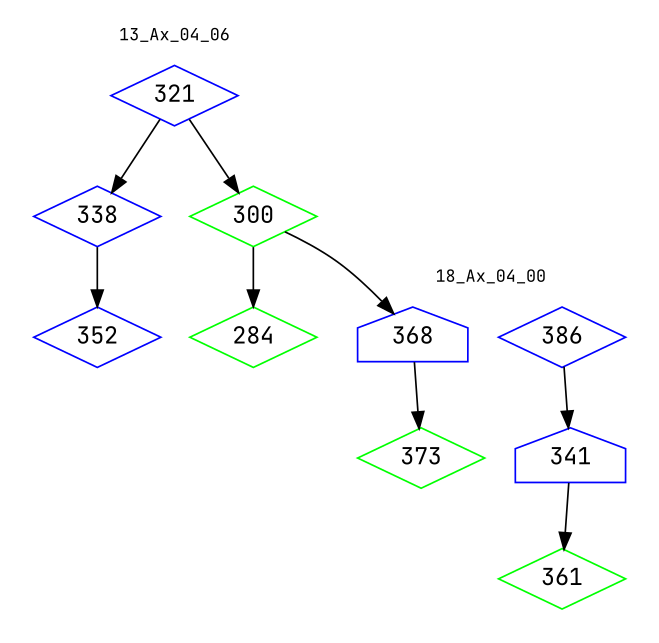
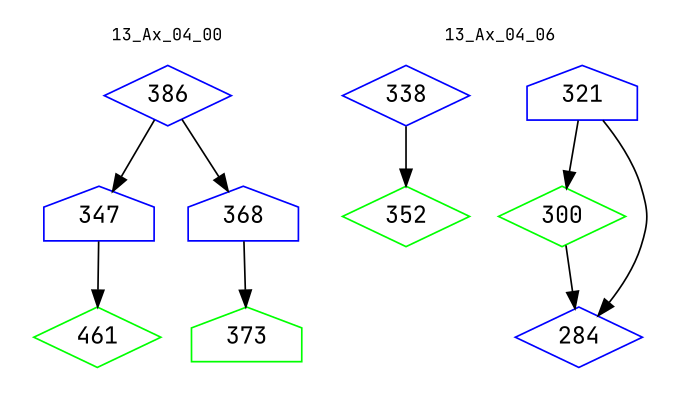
node "321": shape diamond -> house
edge "321" -> "338": now "321" -> "284"
edge "300" -> "368": now "386" -> "368"
cluster "18_Ax_04_00": label "18_Ax_04_00" -> "13_Ax_04_00"
node "352": color blue -> green
node "284": color green -> blue
node "373": shape diamond -> house
node "341": label "341" -> "347"
node "361": label "361" -> "461"
